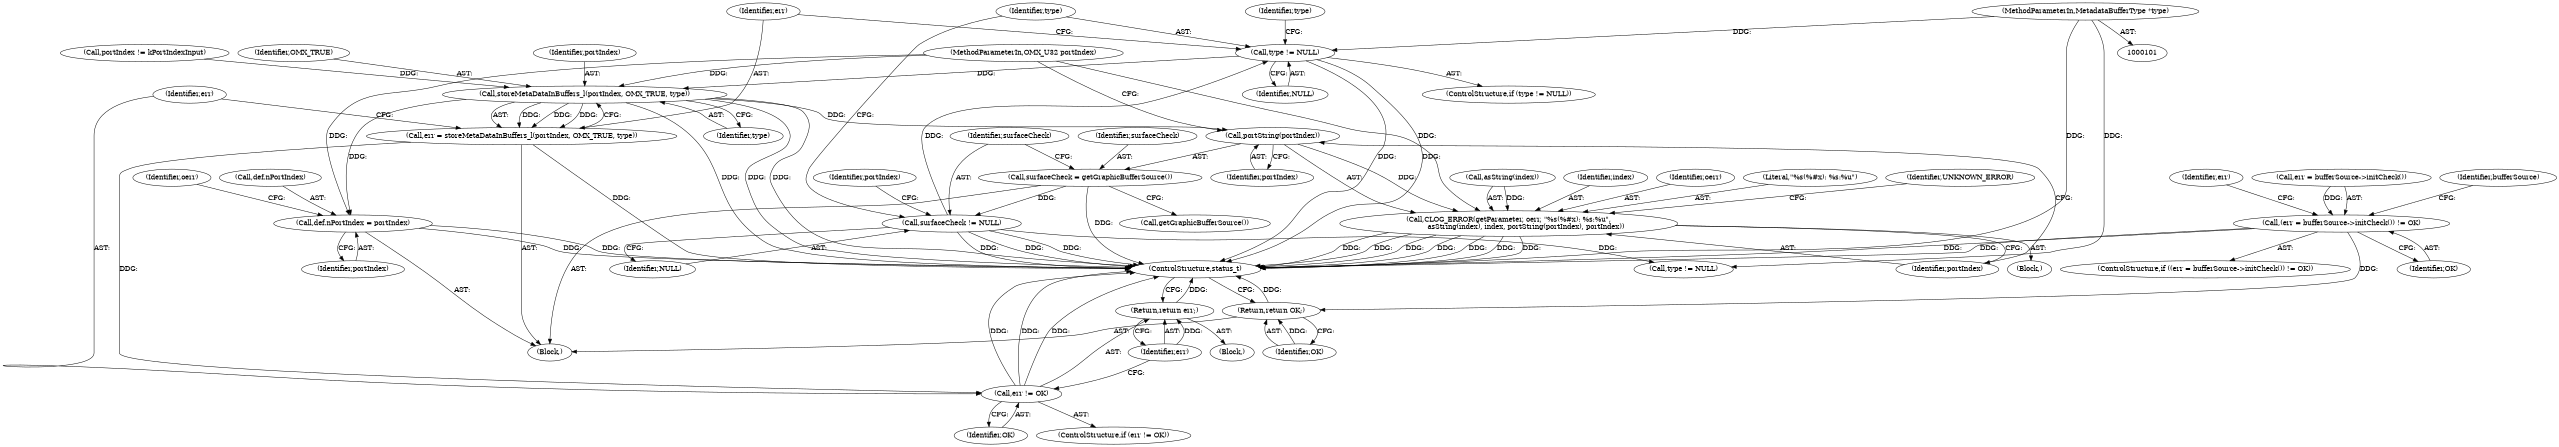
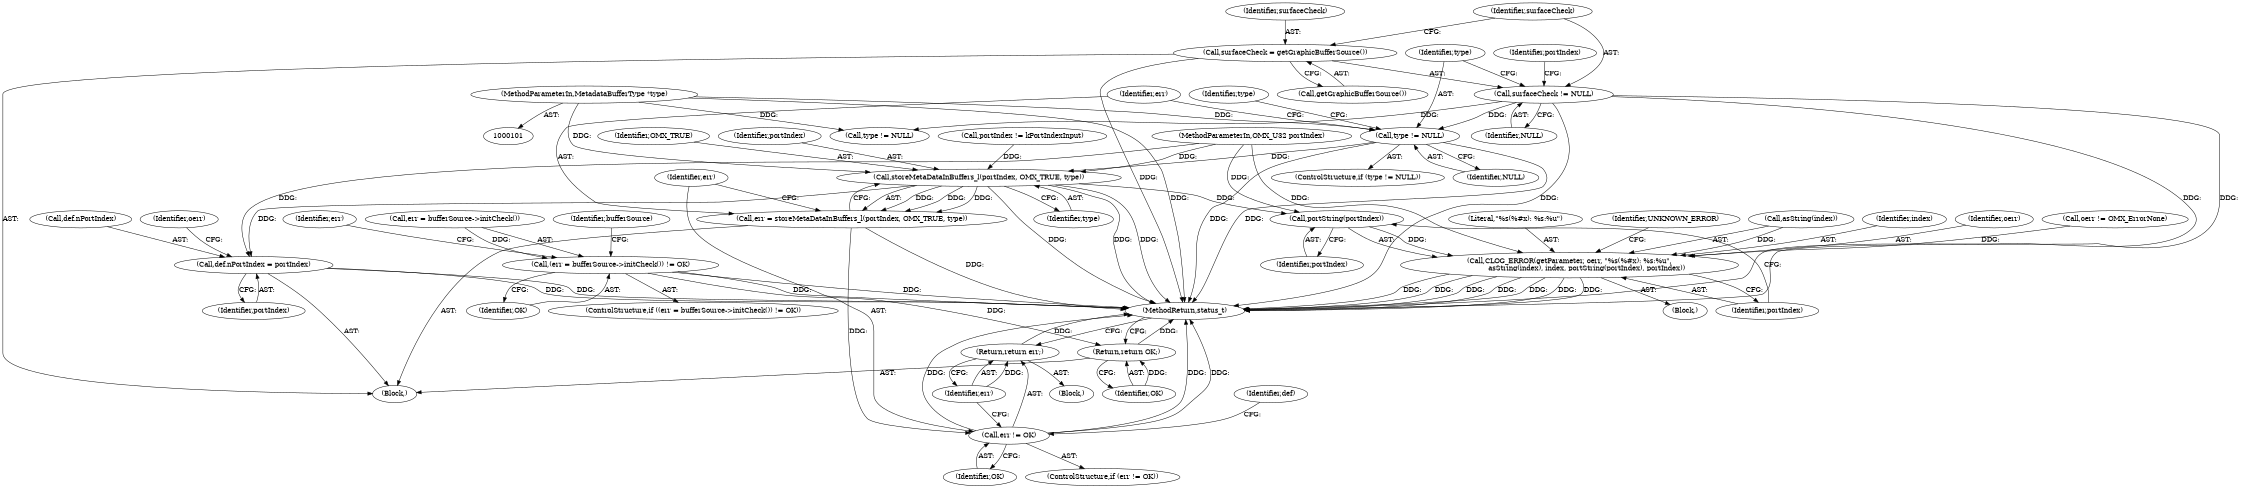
edge "(MethodParameterIn,OMX_U32 portIndex)" -> "(Call,portString(portIndex))": label "CFG: " -> "DDG: "
edge "(Call,portString(portIndex))" -> "(Call,surfaceCheck = getGraphicBufferSource())": now "(Call,getGraphicBufferSource())" -> "(Call,surfaceCheck = getGraphicBufferSource())"
edge "(MethodParameterIn,MetadataBufferType *type)" -> "(Call,storeMetaDataInBuffers_l(portIndex, OMX_TRUE, type))": added, label "DDG:"
edge "(Call,surfaceCheck = getGraphicBufferSource())" -> "(Call,surfaceCheck != NULL)": label "DDG: " -> "AST: "
node "(Call,oerr != OMX_ErrorNone)": added
node "(ControlStructure,status_t)": label "(ControlStructure,status_t)" -> "(MethodReturn,status_t)"
node "(Identifier,def)": added
